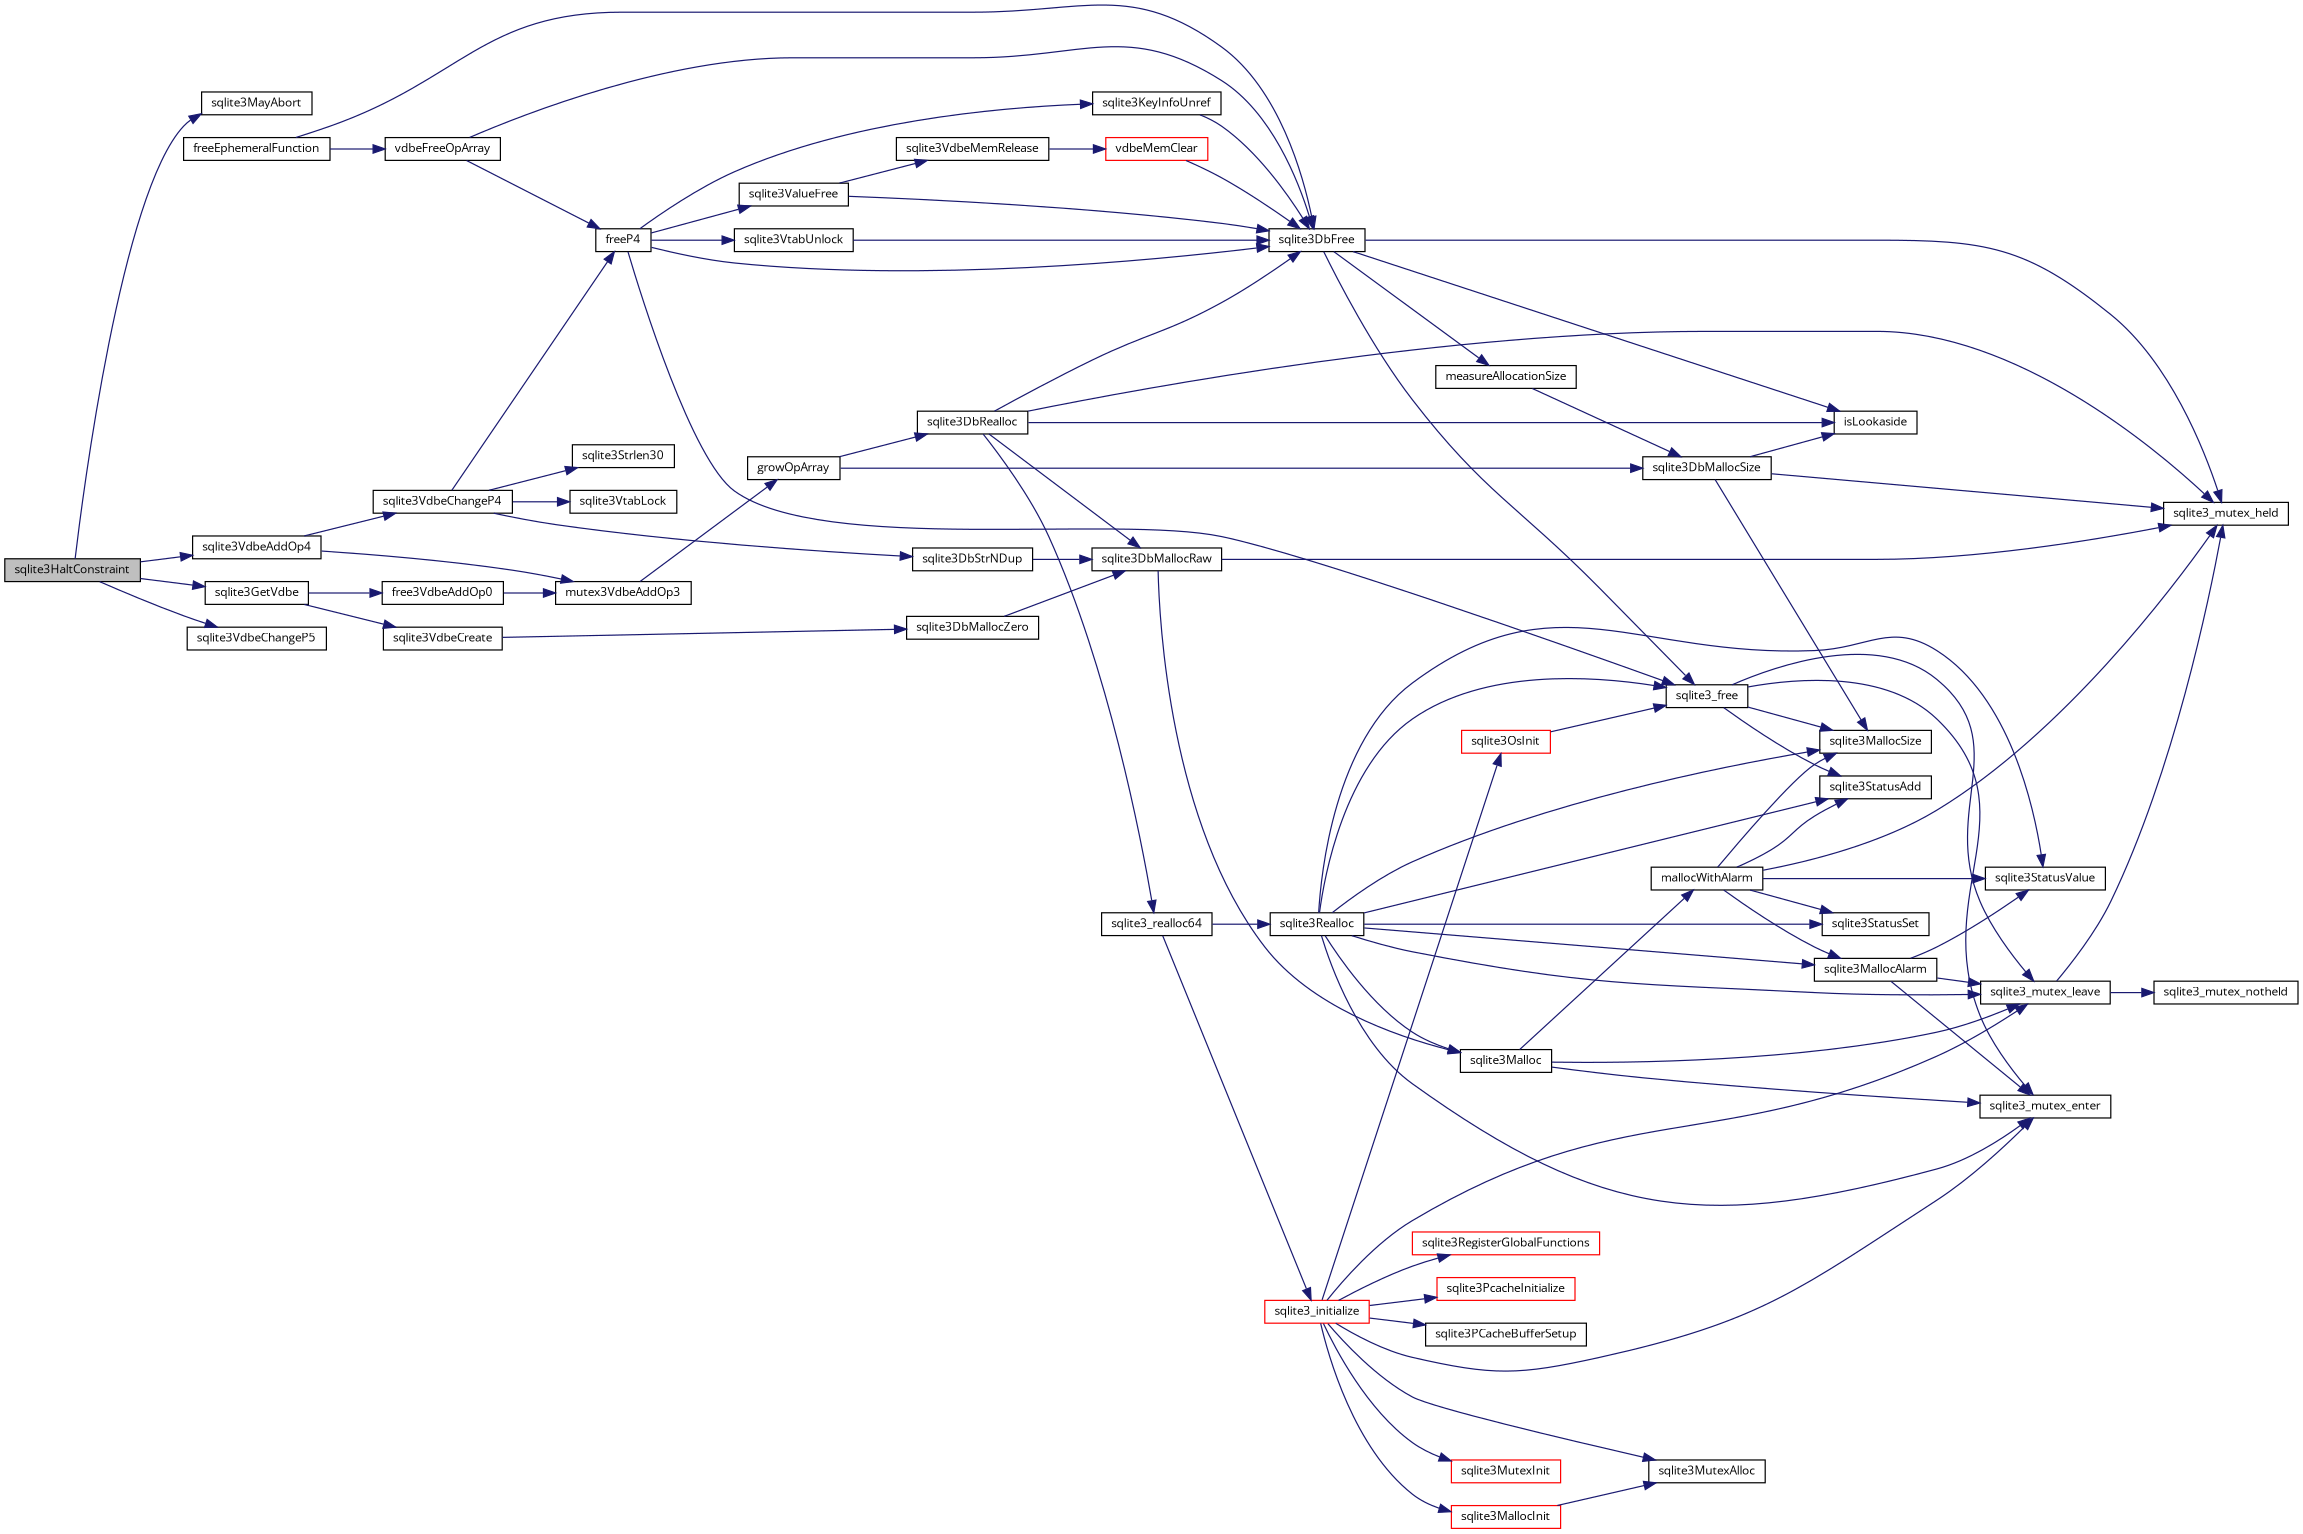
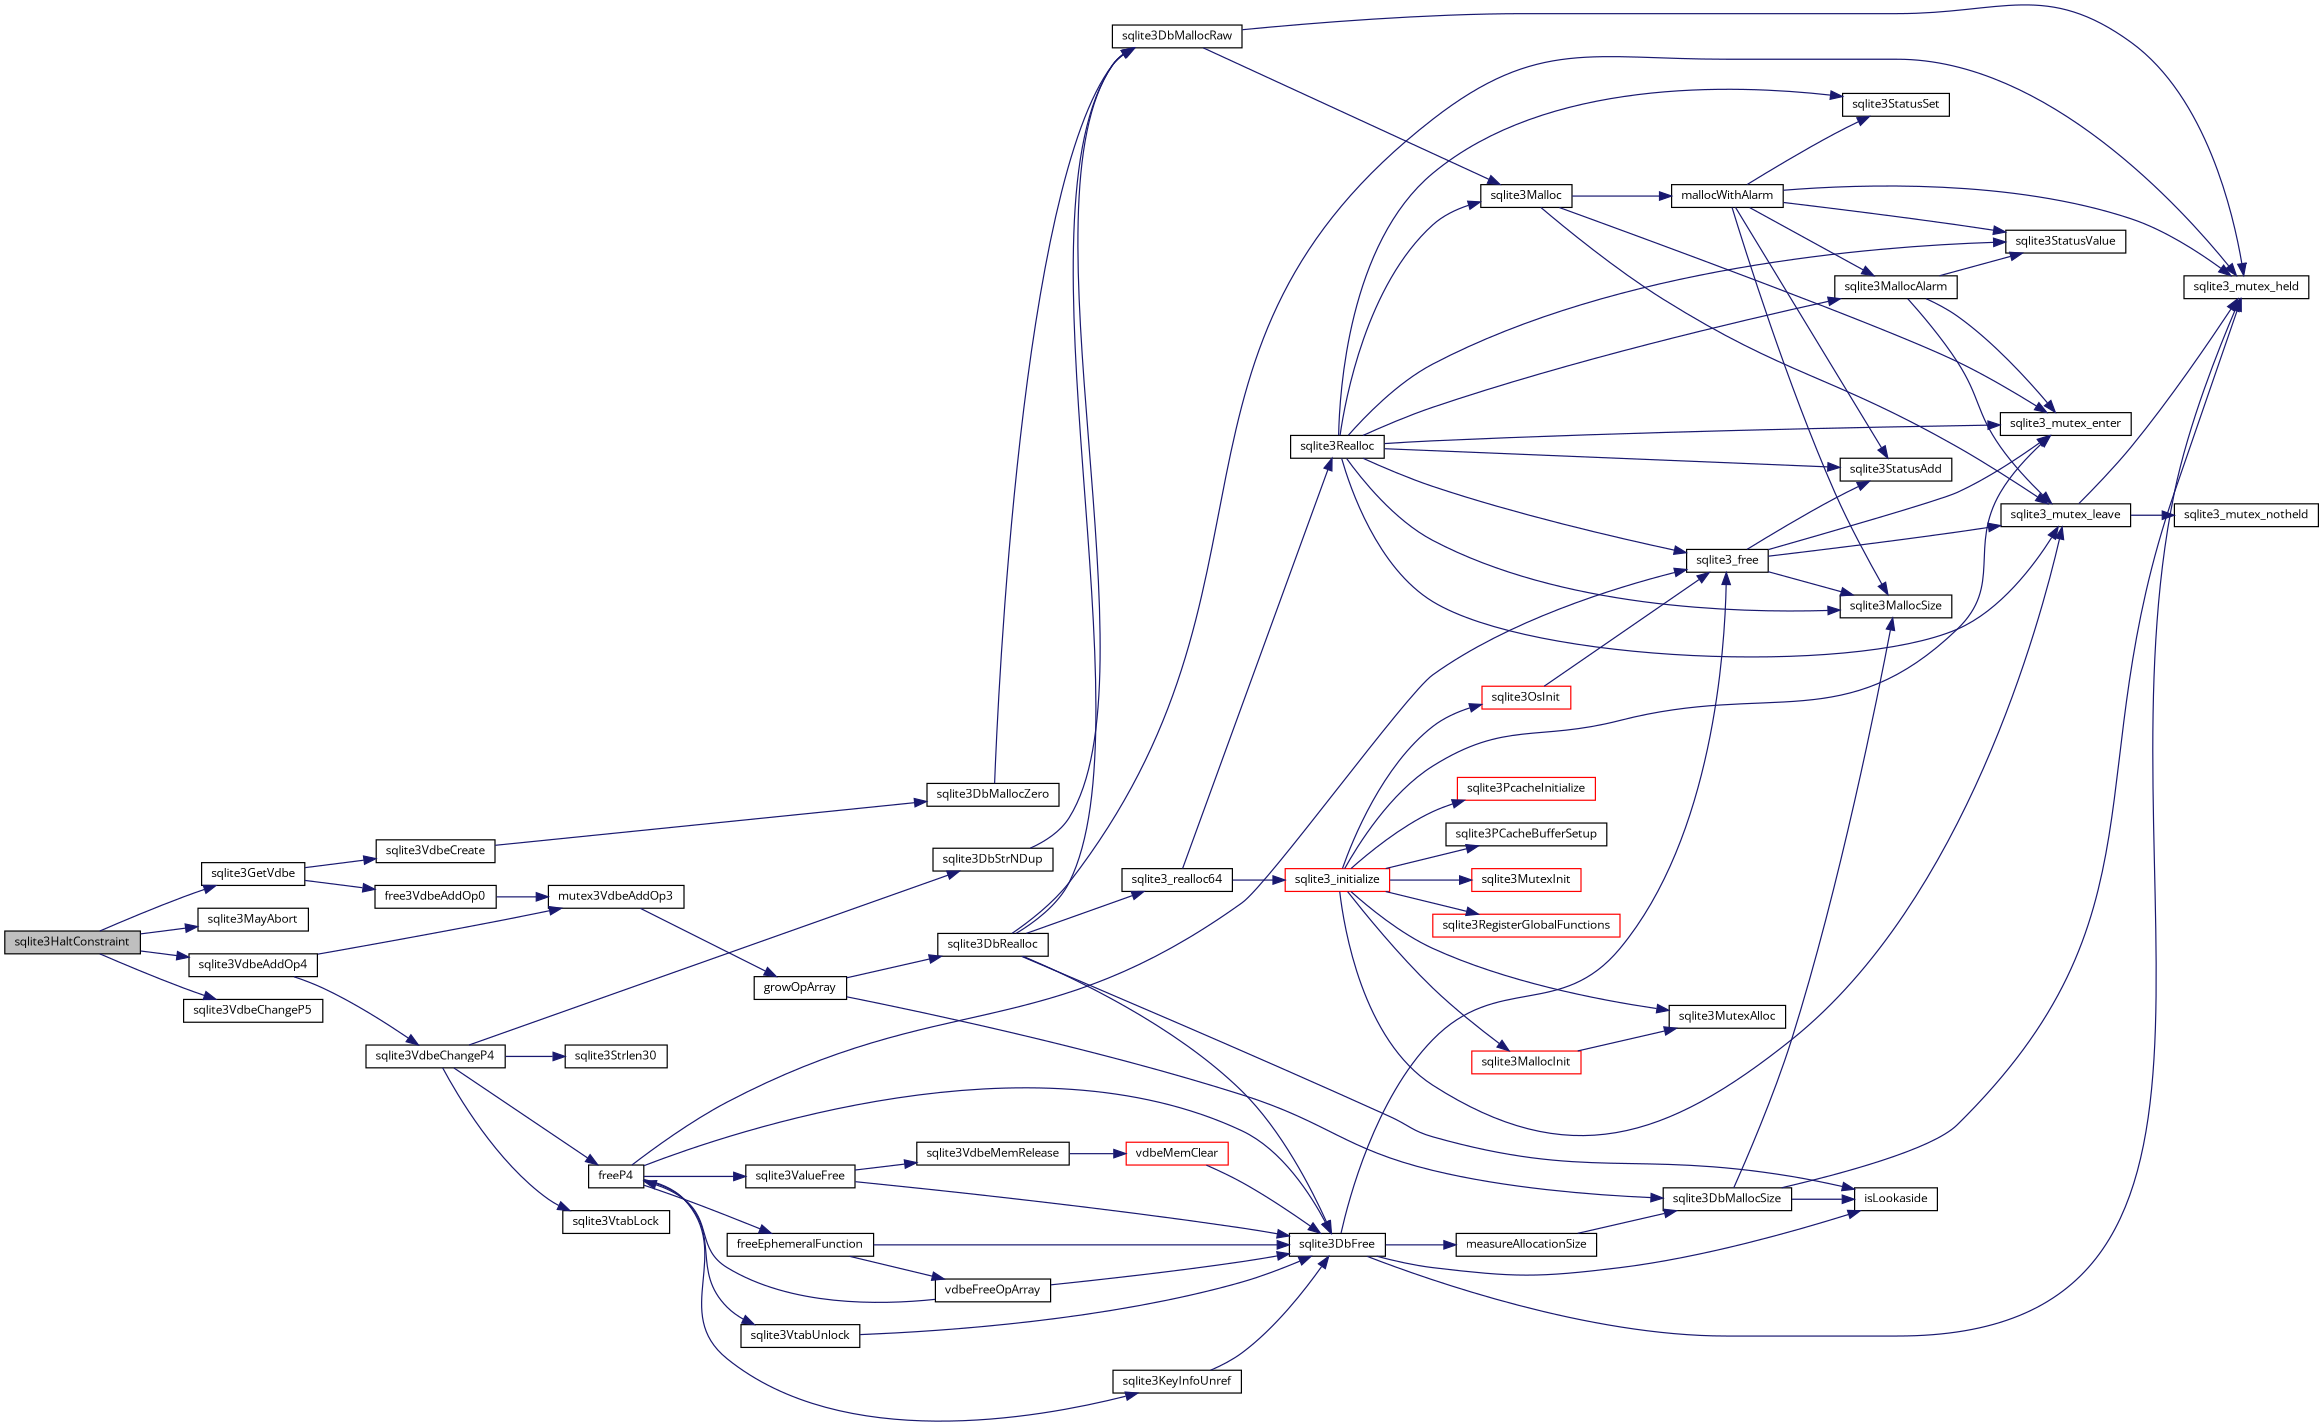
edge "freeP4" -> "freeEphemeralFunction": added
